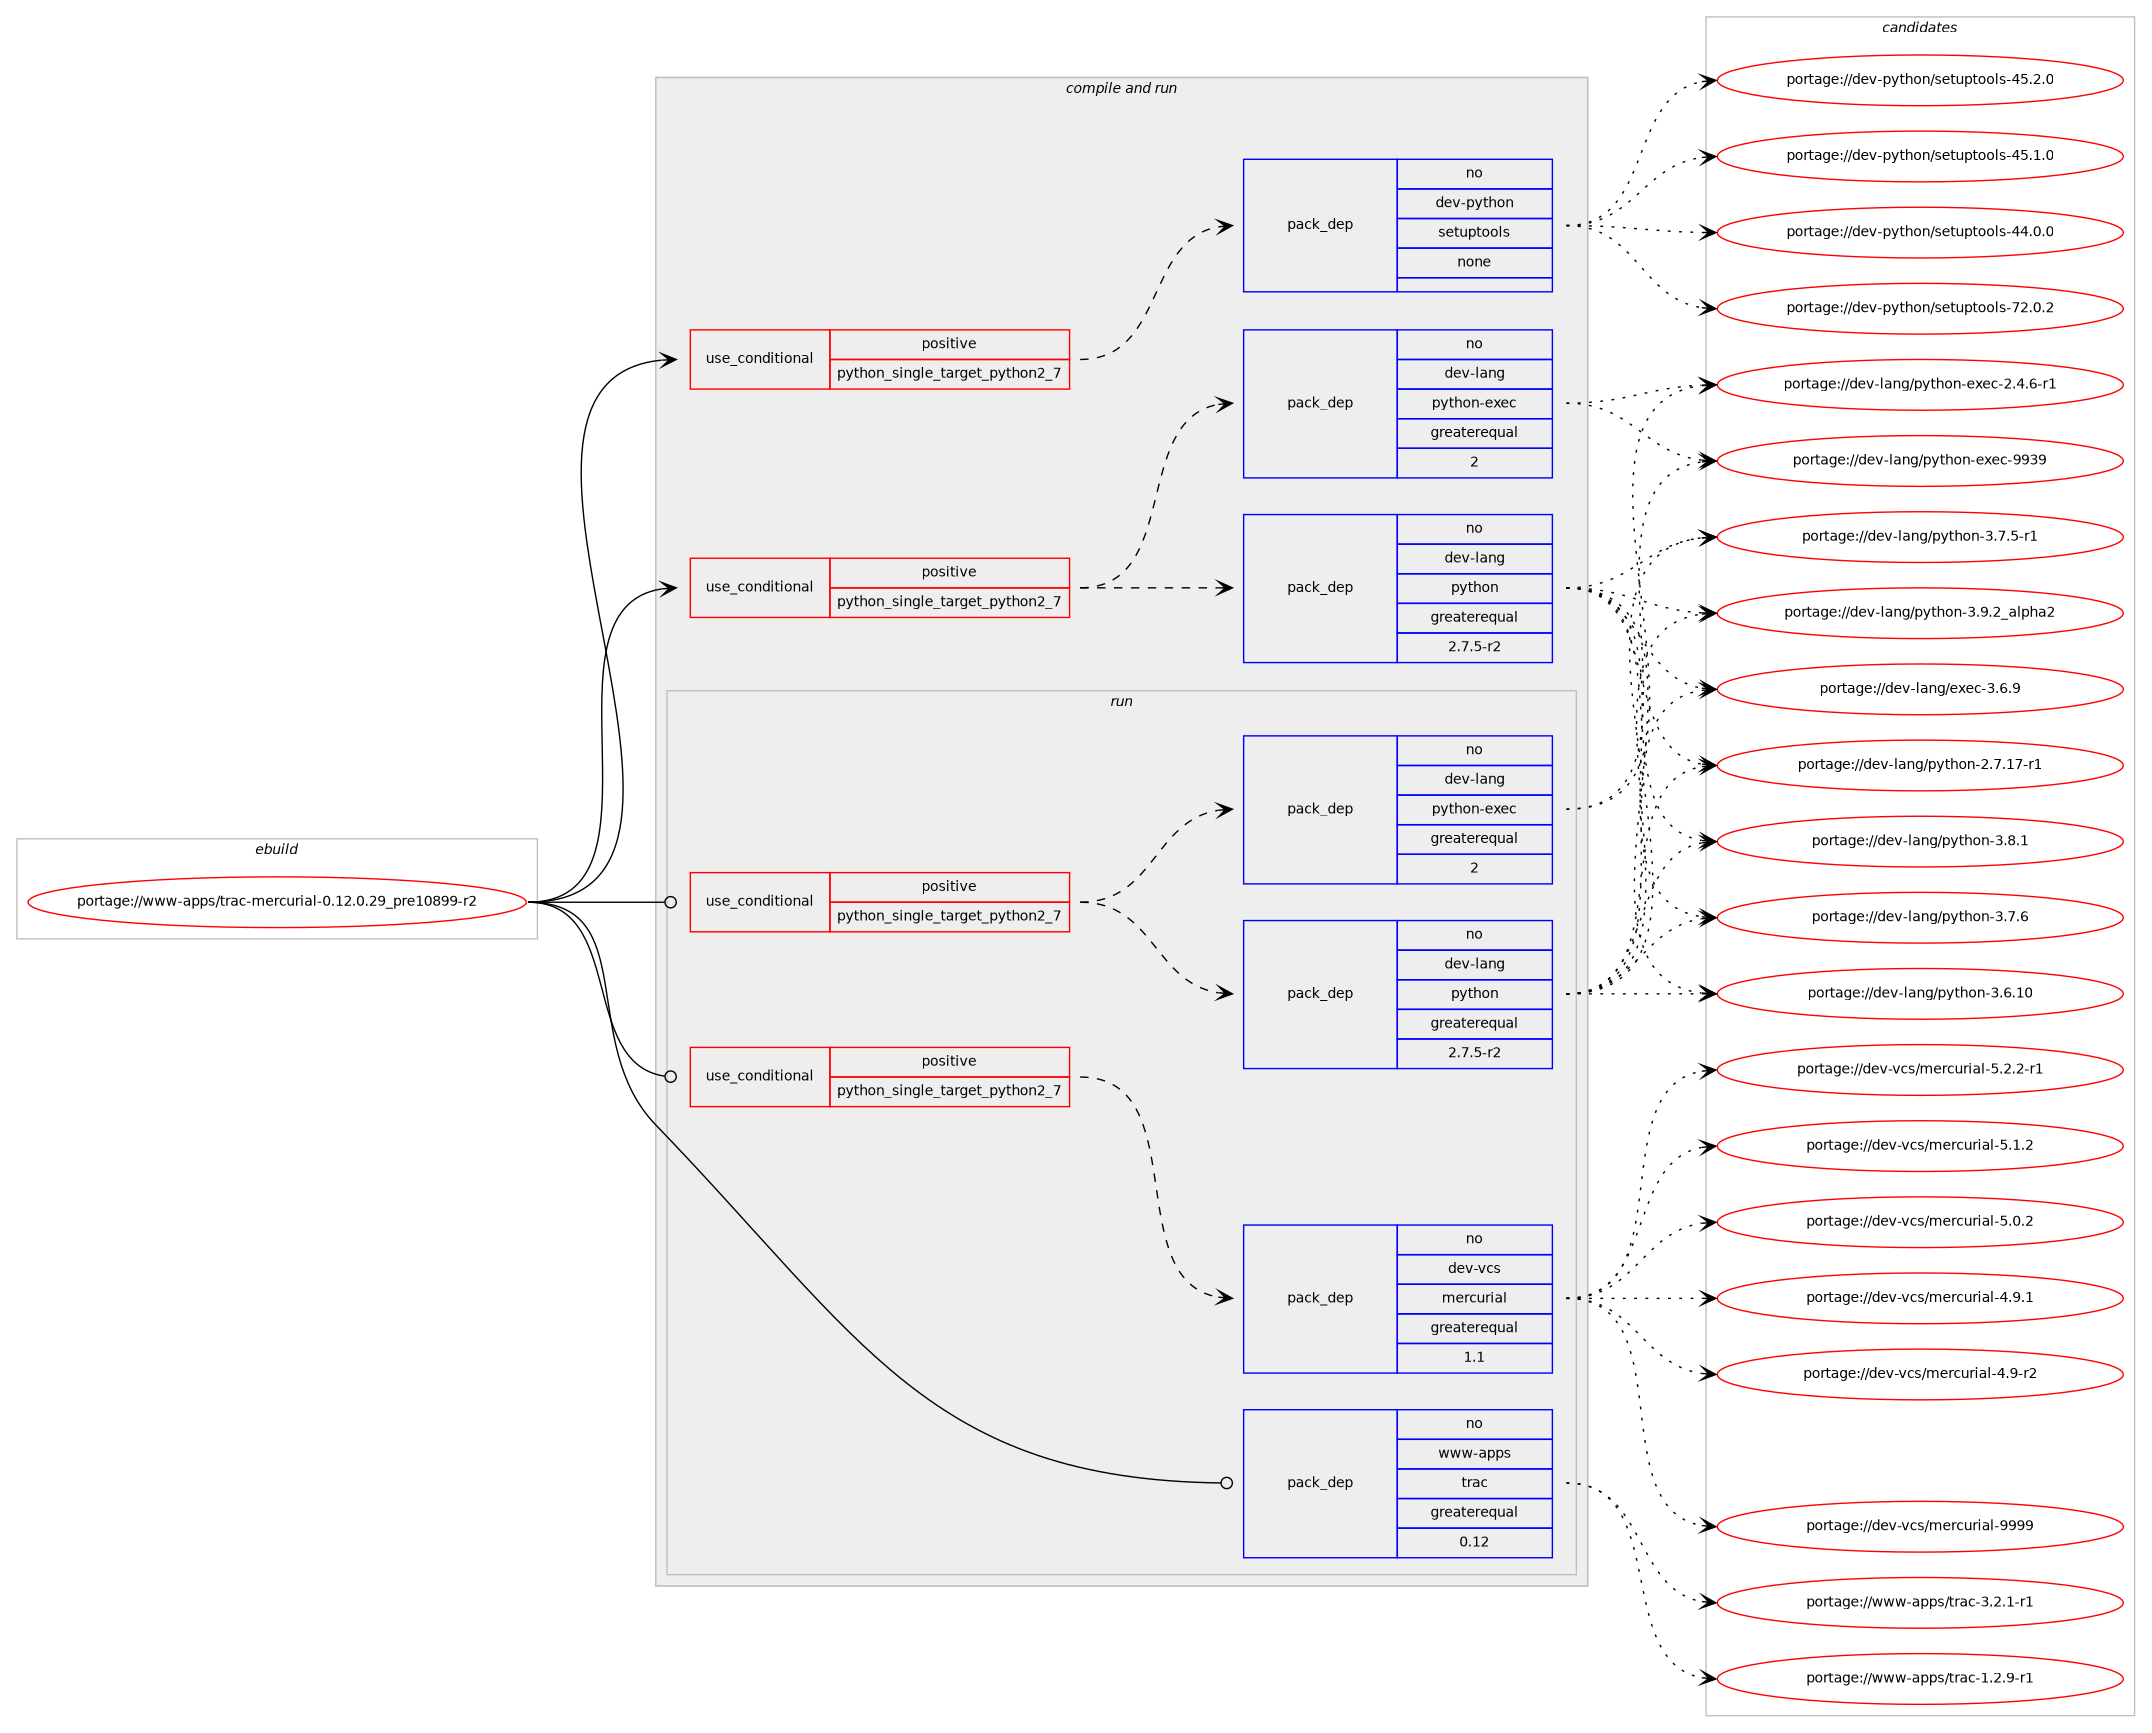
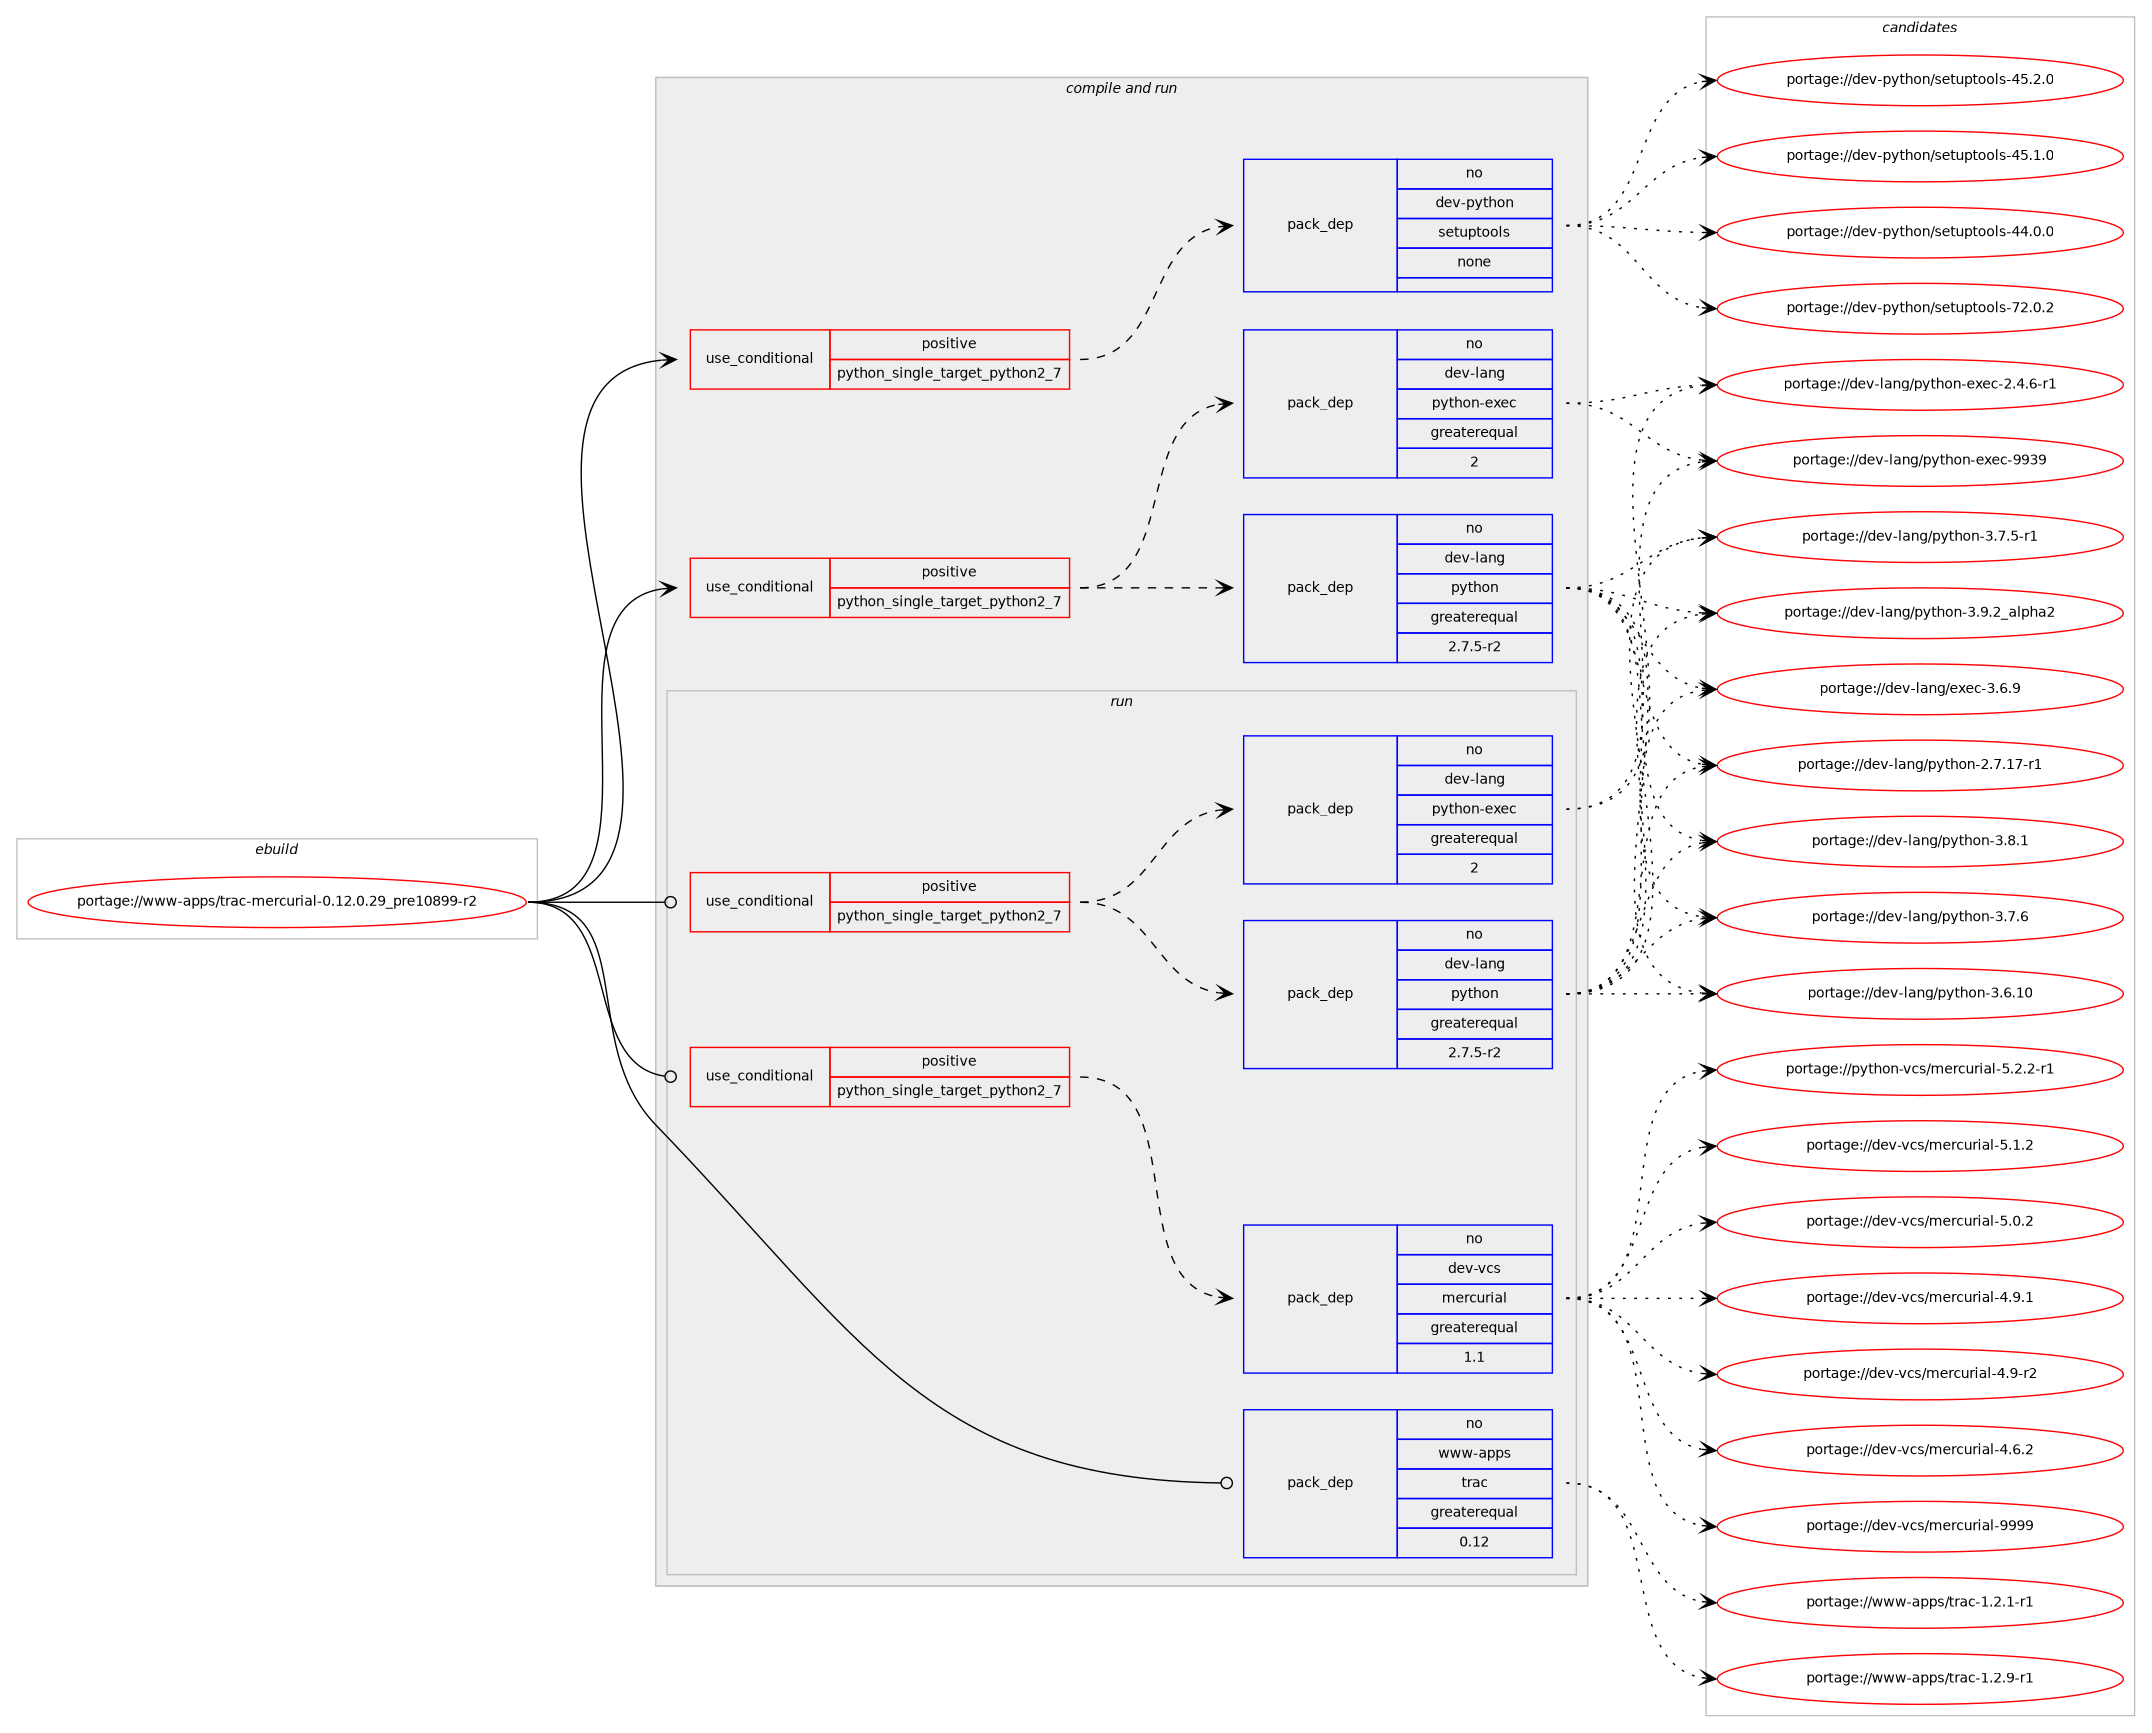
node "portage://dev-vcs/mercurial-5.2.2-r1": label "portage://dev-vcs/mercurial-5.2.2-r1" -> "portage://python-vcs/mercurial-5.2.2-r1"
node "portage://dev-vcs/mercurial-4.6.2": added
node "portage://www-apps/trac-3.2.1-r1": label "portage://www-apps/trac-3.2.1-r1" -> "portage://www-apps/trac-1.2.1-r1"
